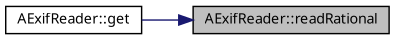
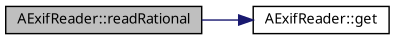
edge "AExifReader::get" -> "AExifReader::readRational": reversed
